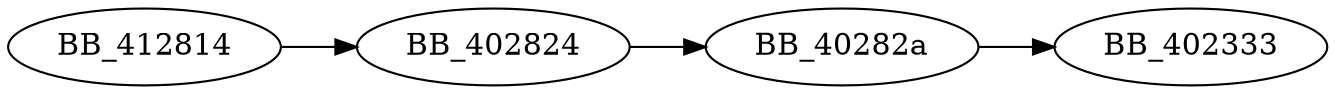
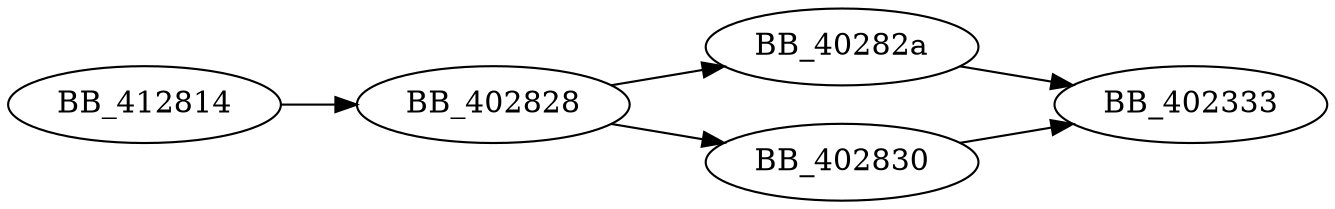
node "BB_402824": label "BB_402824" -> "BB_402828"
node "BB_402830": added
